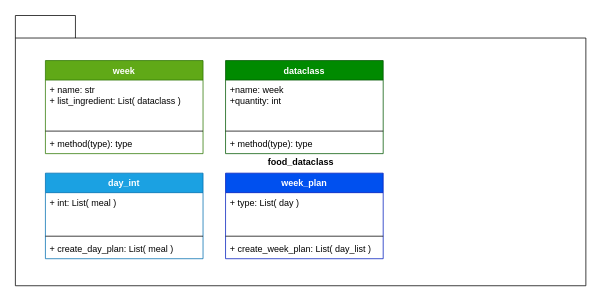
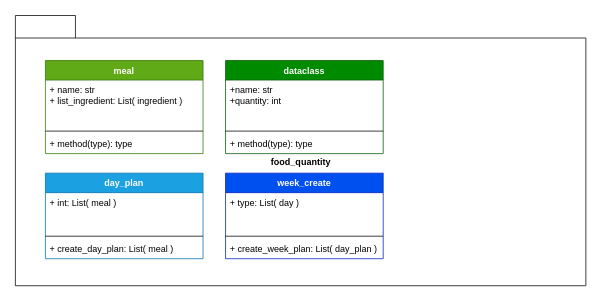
node "week": label "week" -> "meal"
node "+ name: str + list_ingredient: List( dataclass )": label "+ name: str + list_ingredient: List( dataclass )" -> "+ name: str + list_ingredient: List( ingredient )"
node "+name: week +quantity: int": label "+name: week +quantity: int" -> "+name: str +quantity: int"
node "food_dataclass": label "food_dataclass" -> "food_quantity"
node "day_int": label "day_int" -> "day_plan"
node "week_plan": label "week_plan" -> "week_create"
node "+ create_week_plan: List( day_list )": label "+ create_week_plan: List( day_list )" -> "+ create_week_plan: List( day_plan )"
